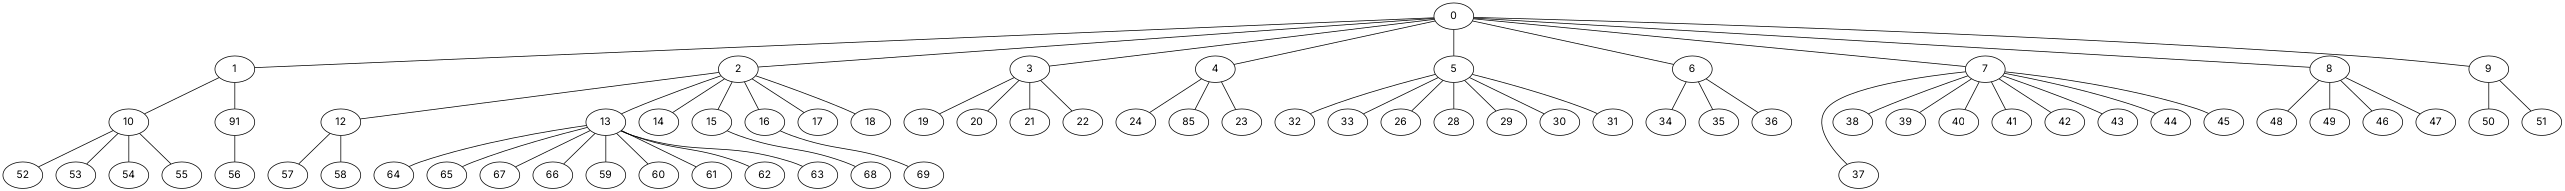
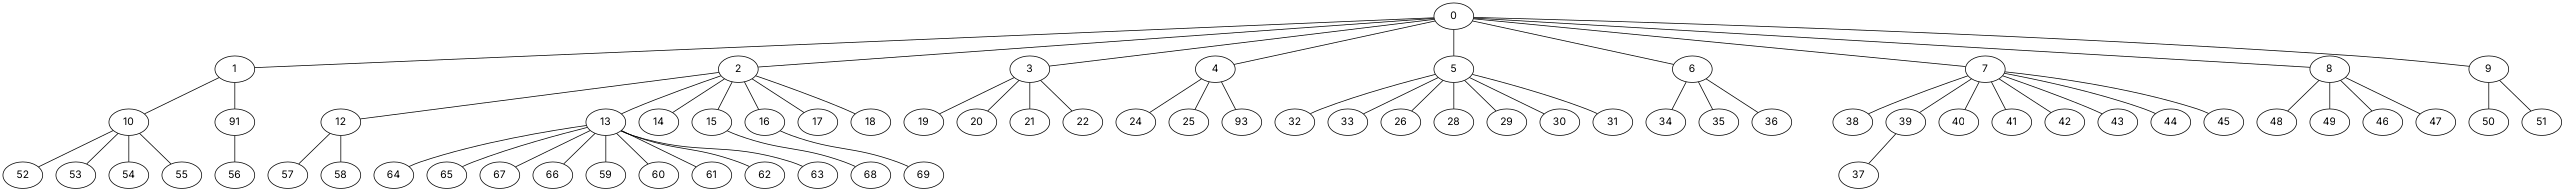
edge "7" -- "37": now "39" -- "37"
node "85": label "85" -> "25"
node "23": label "23" -> "93"
